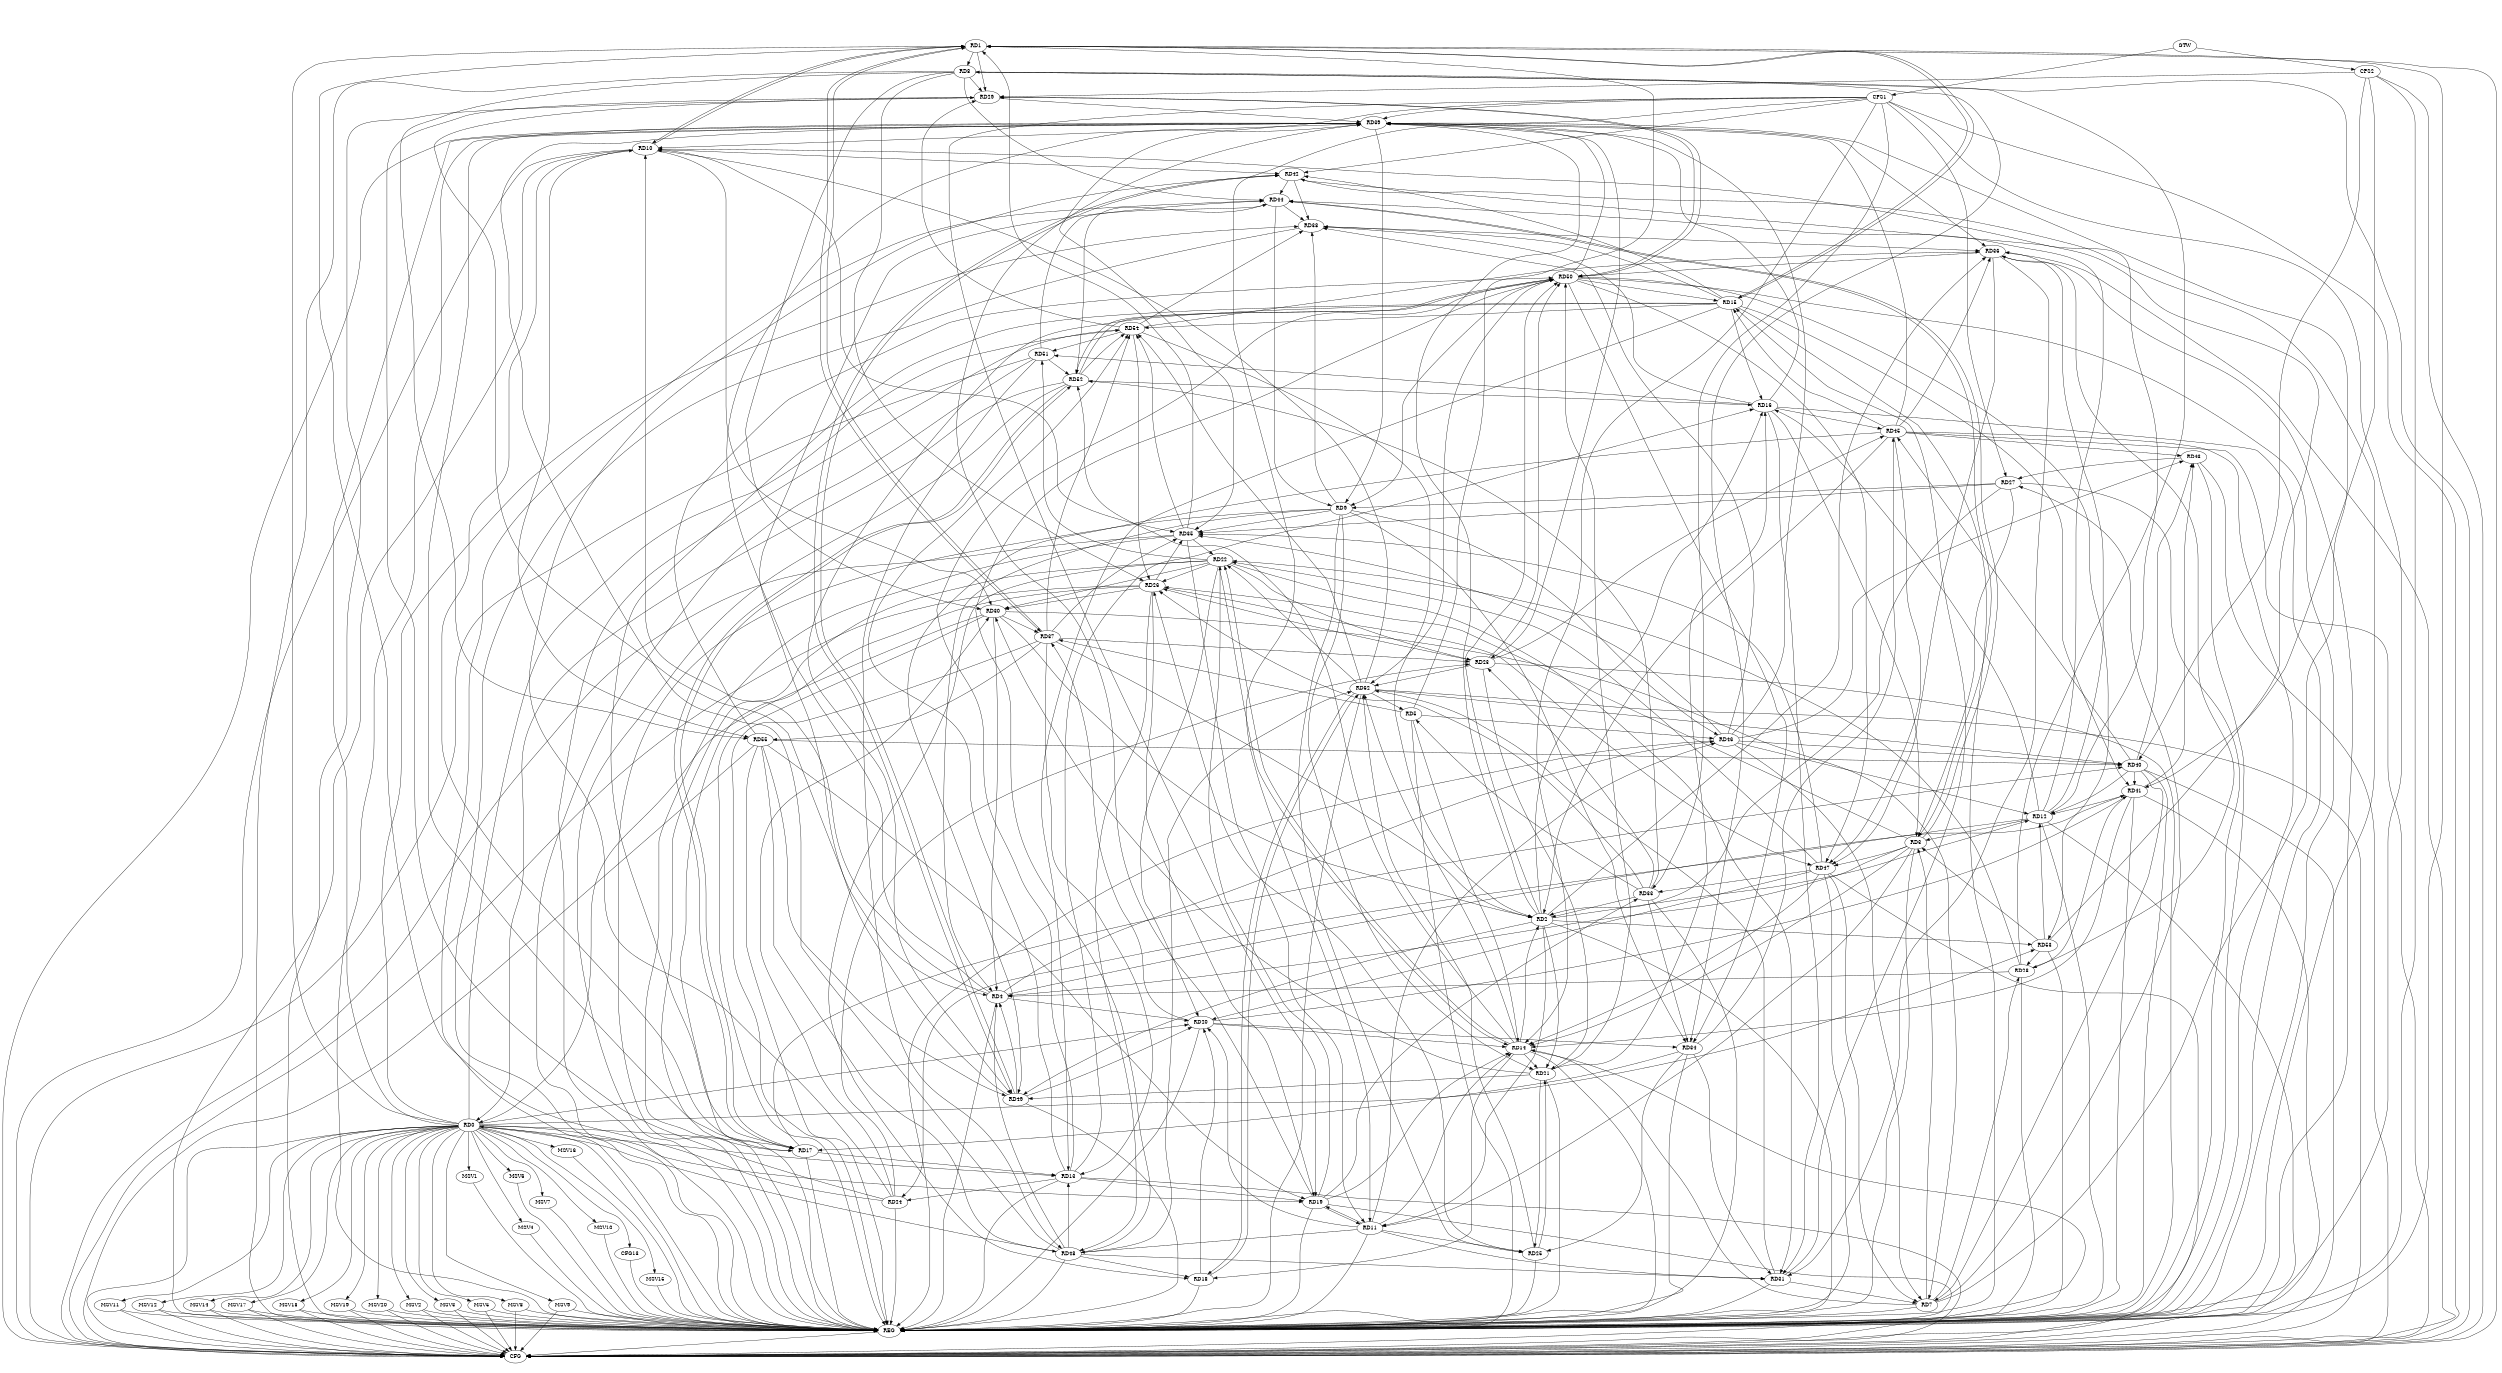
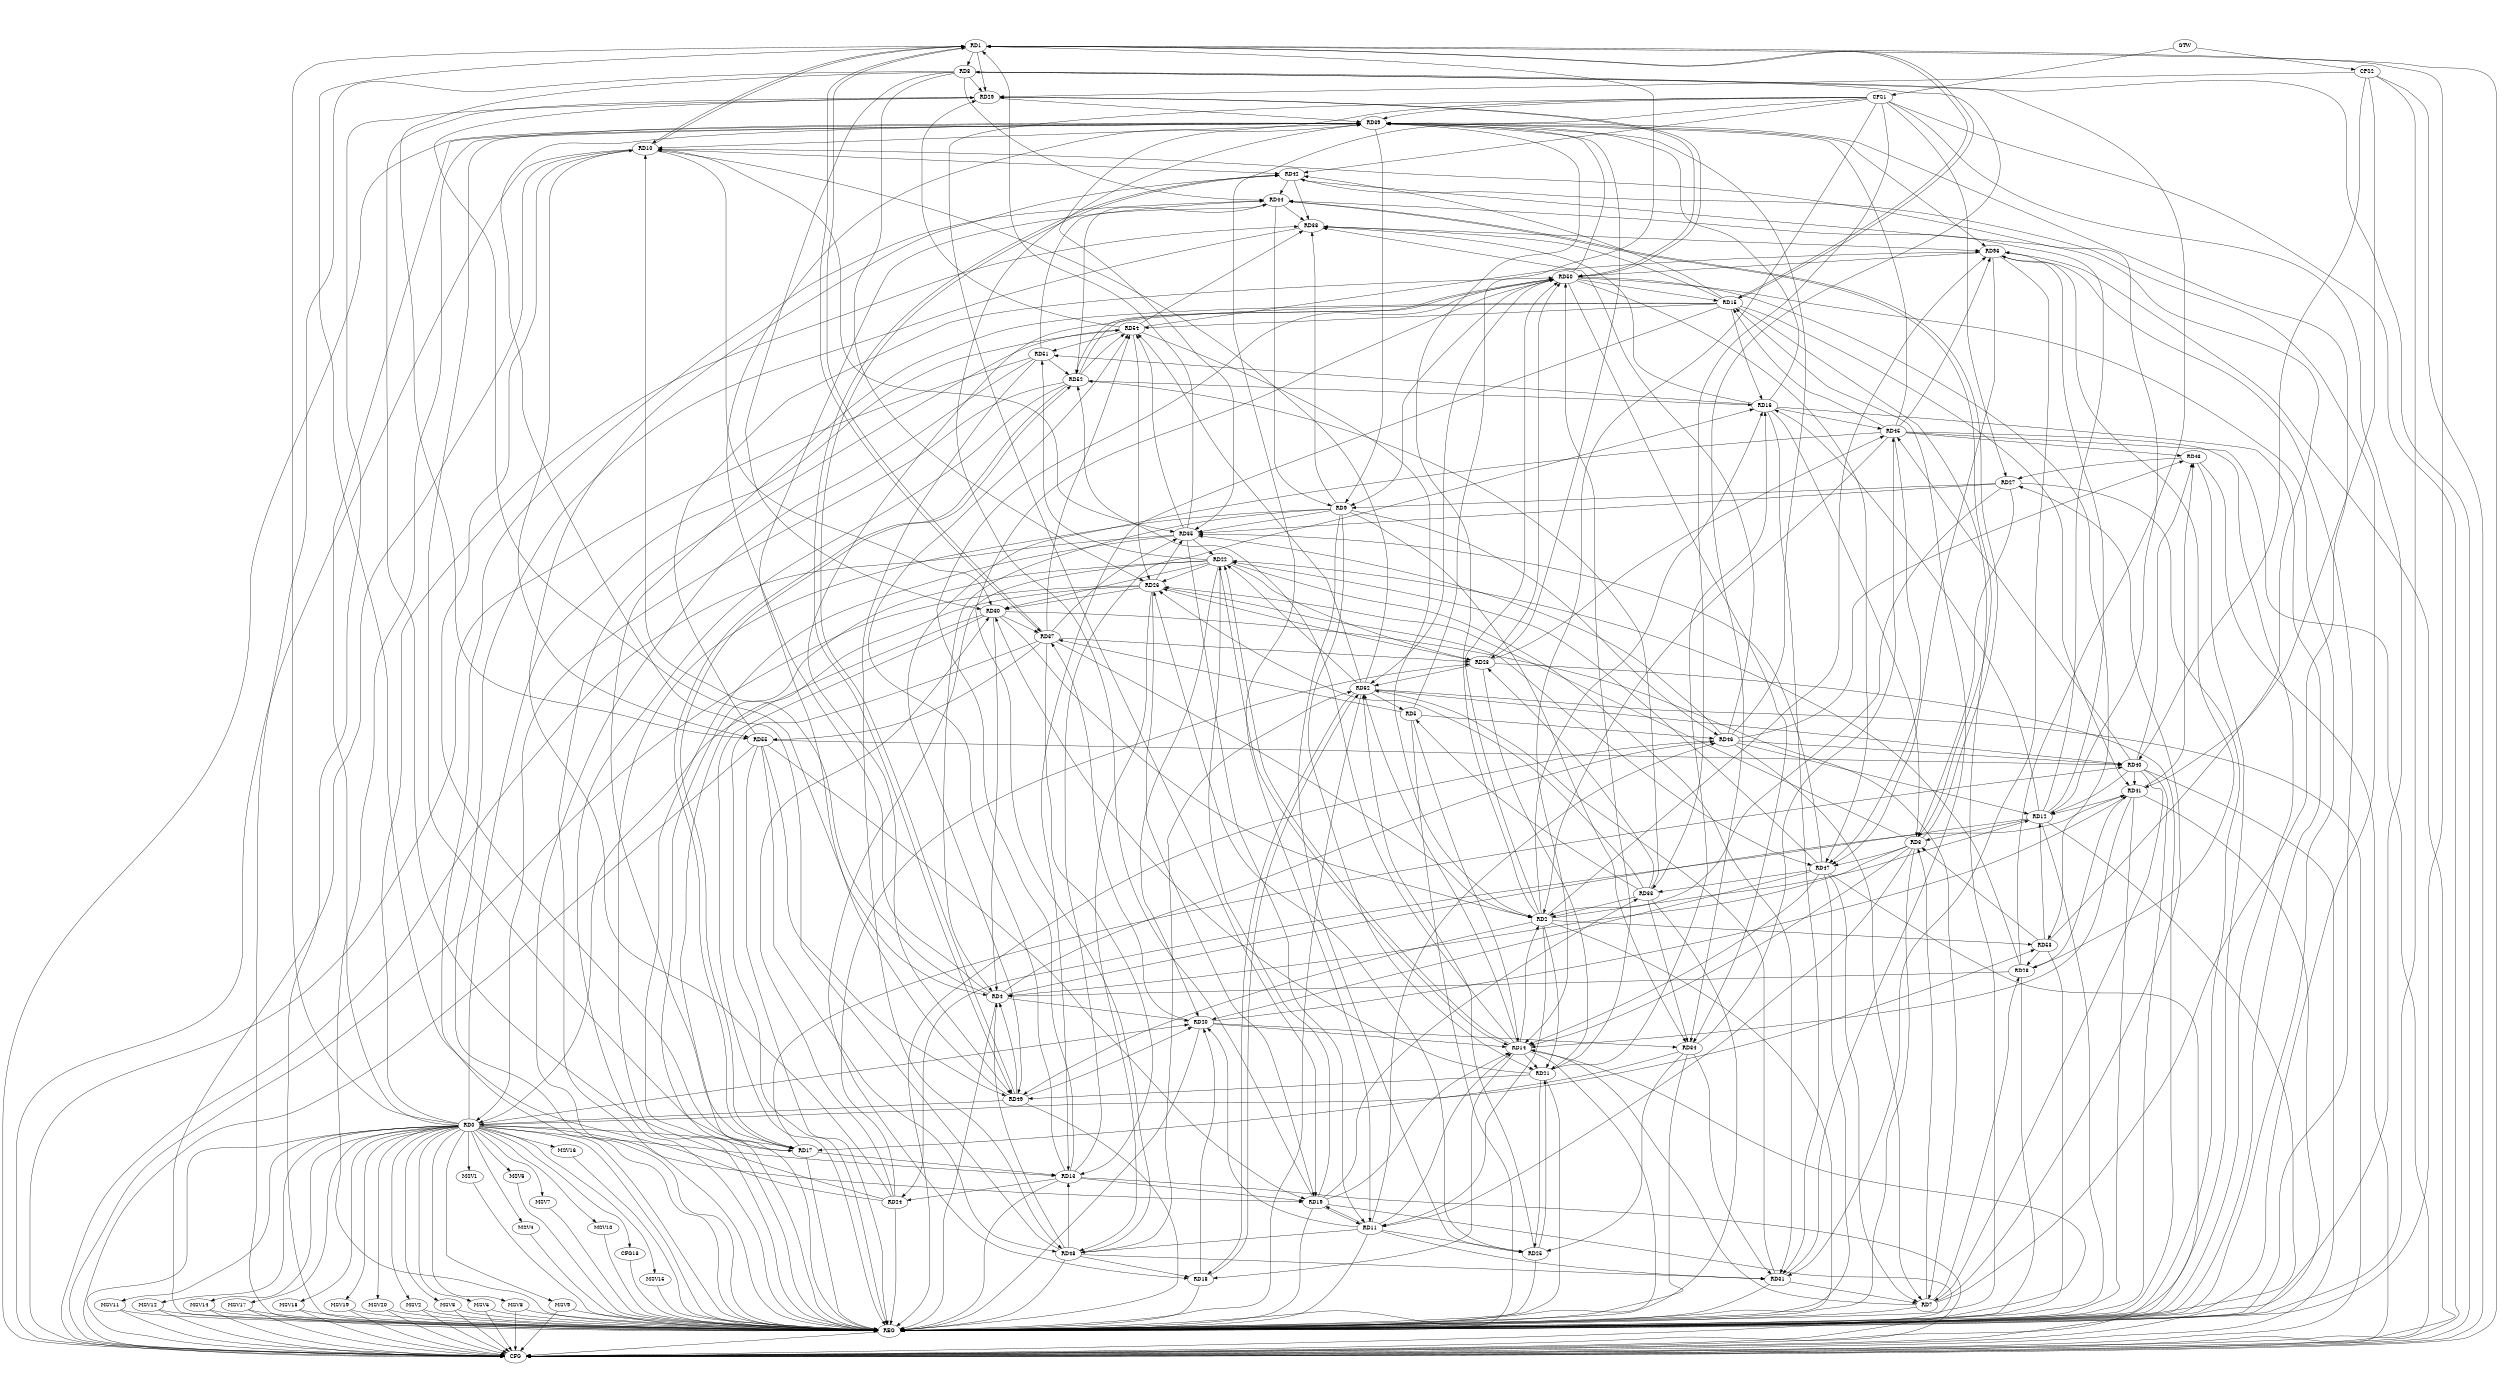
node "RD36": label "RD36" -> "RD96"
edge "RD48" -> "RD0": now "RD49" -> "RD0"
